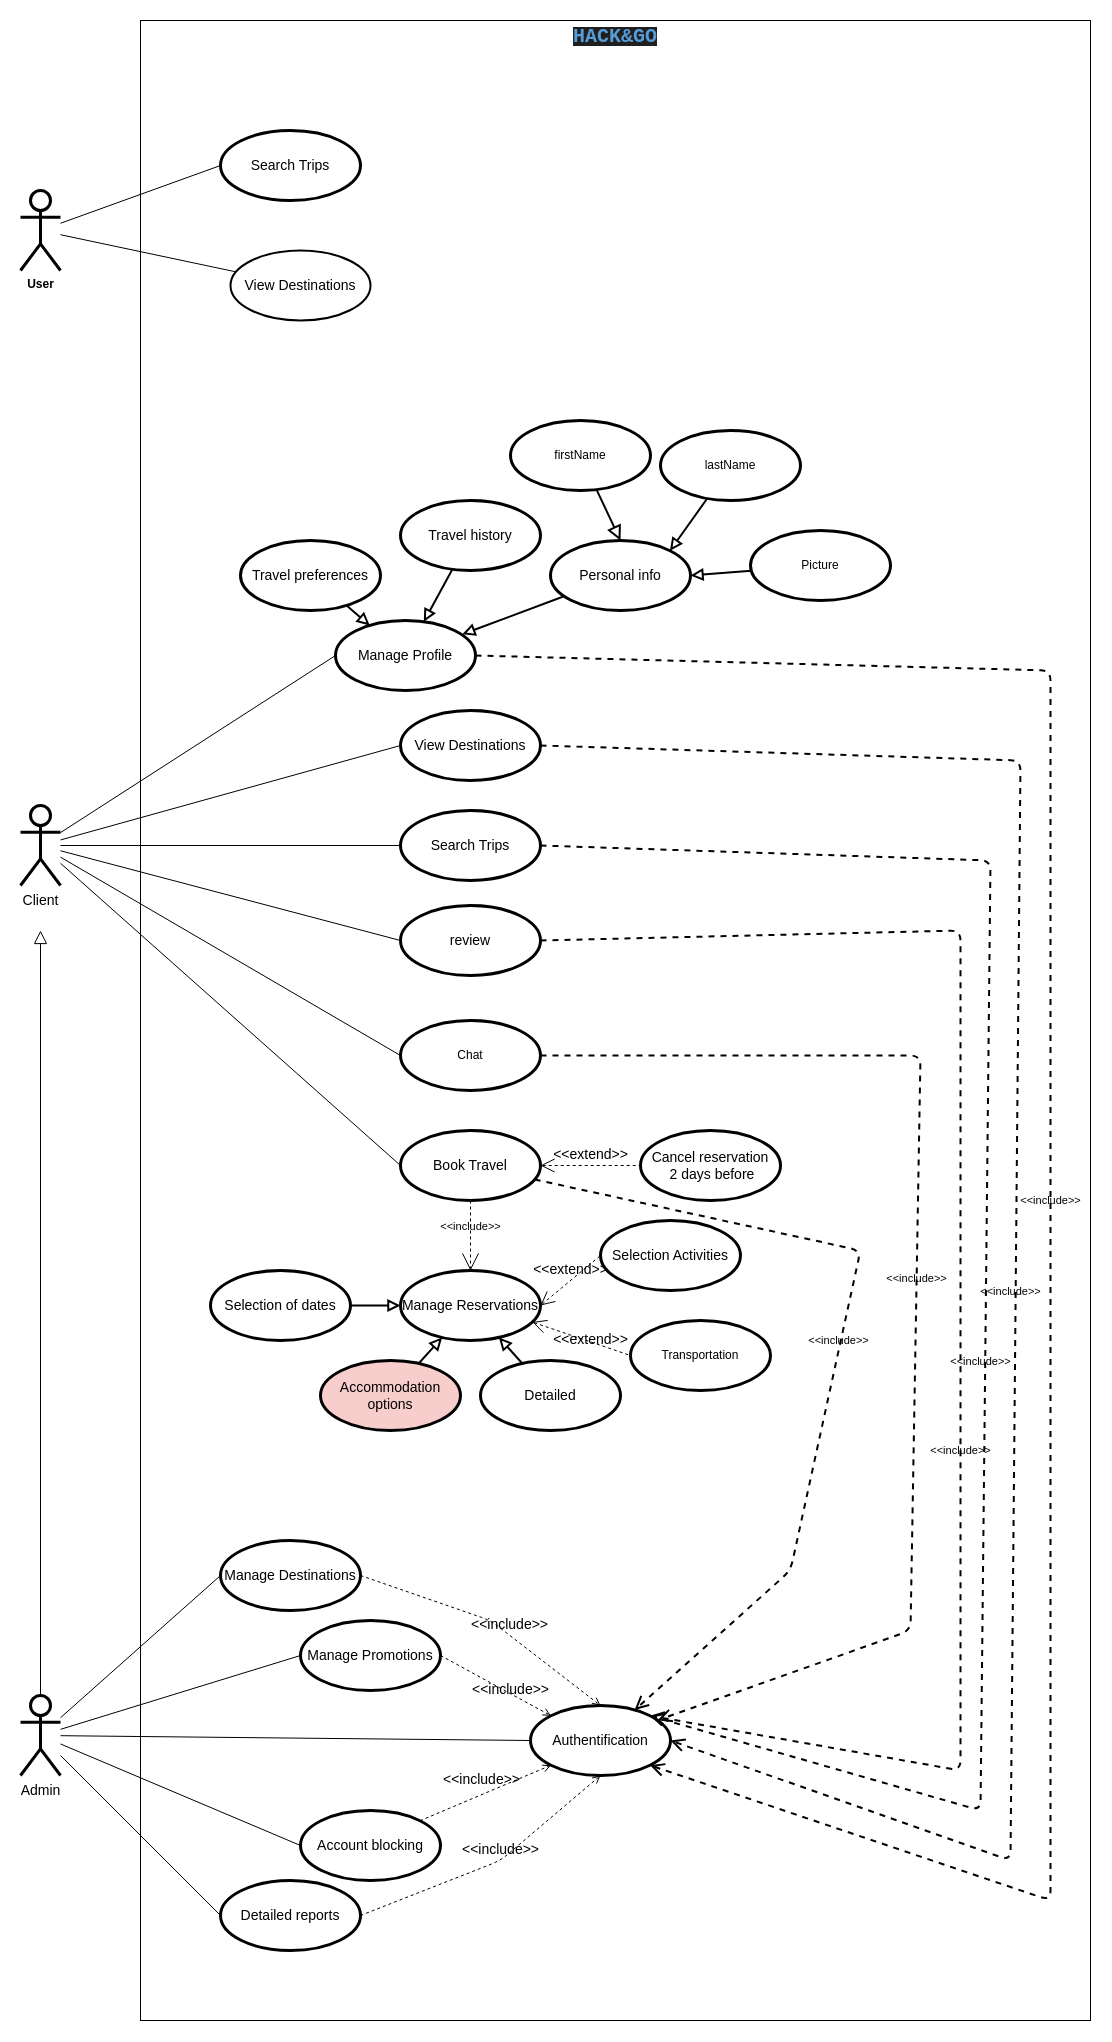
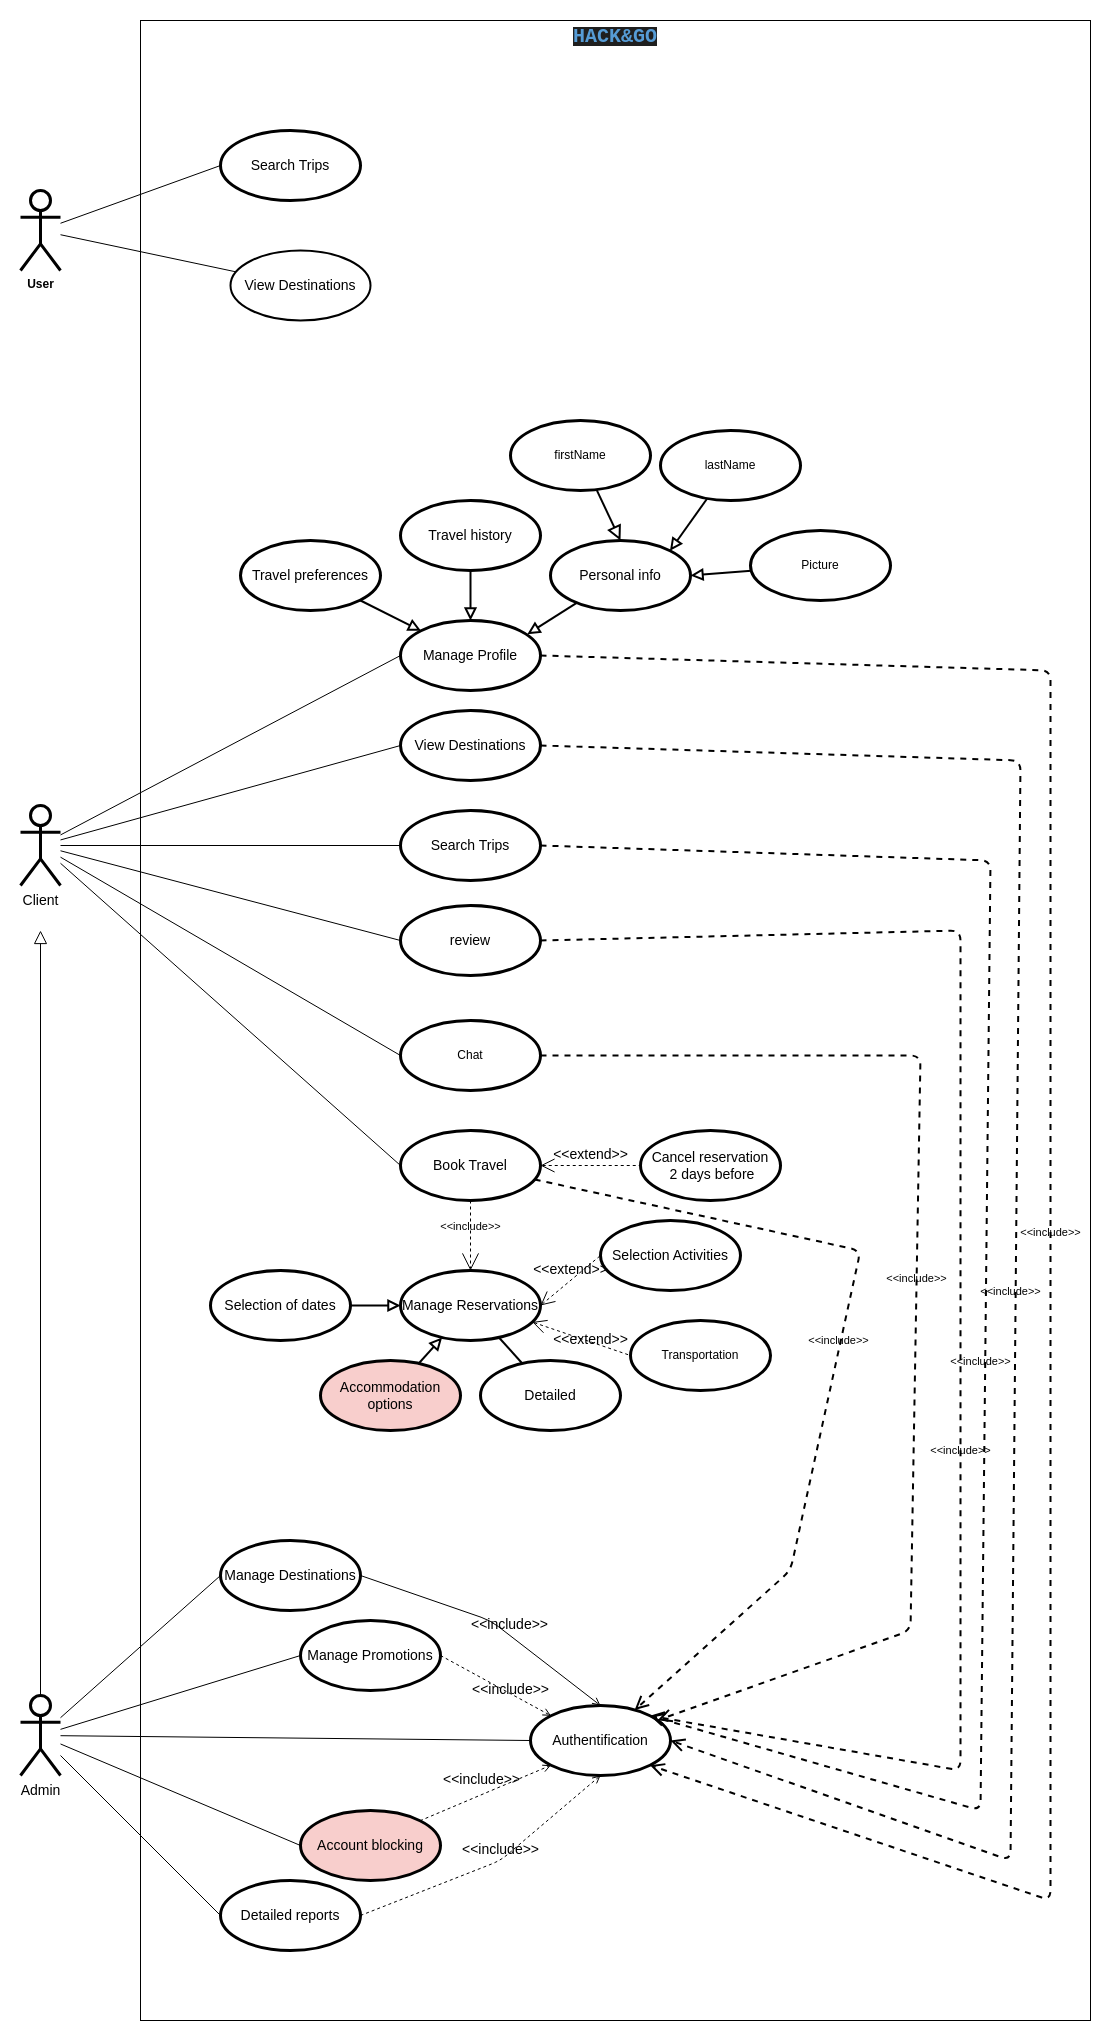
node "Manage Profile": moved (406, 656) -> (471, 656)
edge "Detailed" -> "Manage Reservations": arrowhead block -> none
edge "Manage Destinations" -> "Authentification": style dashed -> solid
node "Account blocking": fillcolor #ffffff -> #f8cecc
